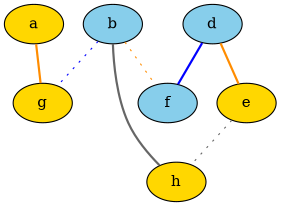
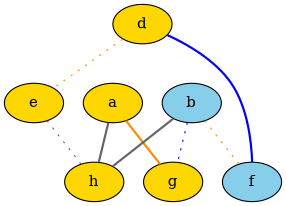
node "d": fillcolor skyblue -> gold
edge "d" -- "e": style bold -> dotted
edge "a" -- "h": added
